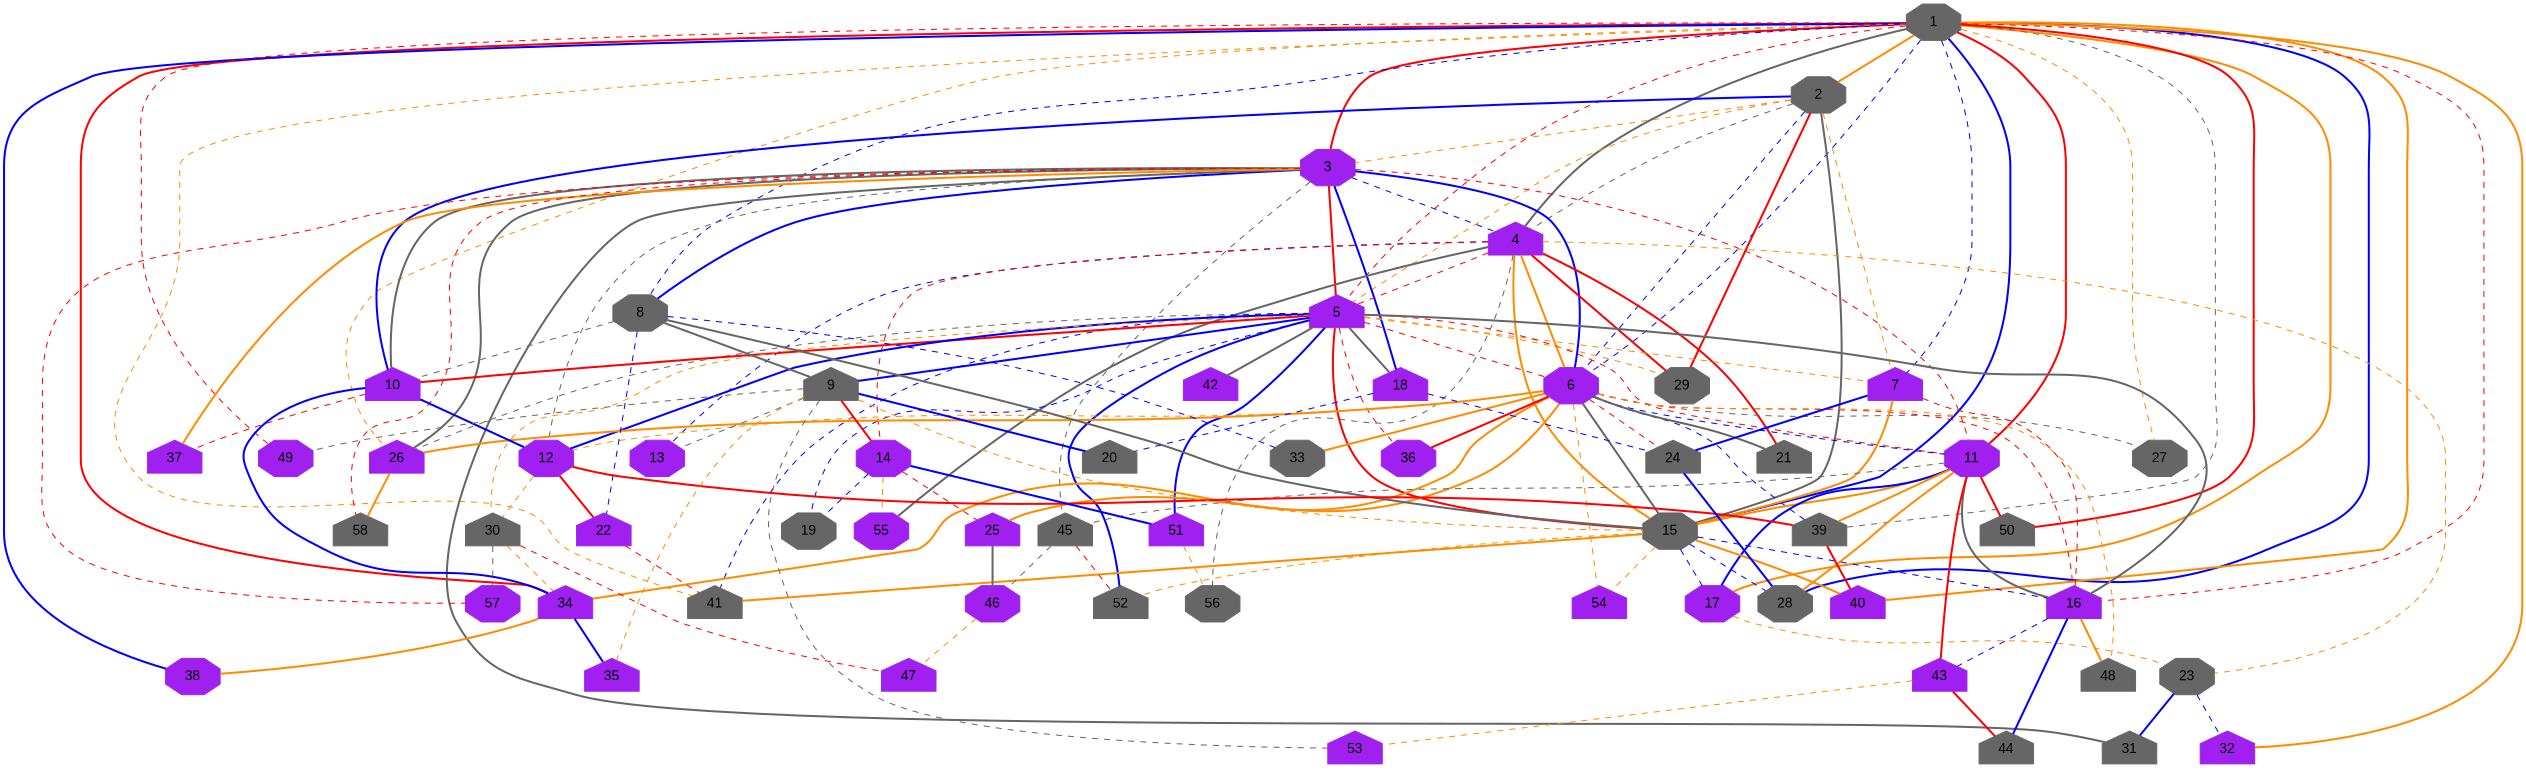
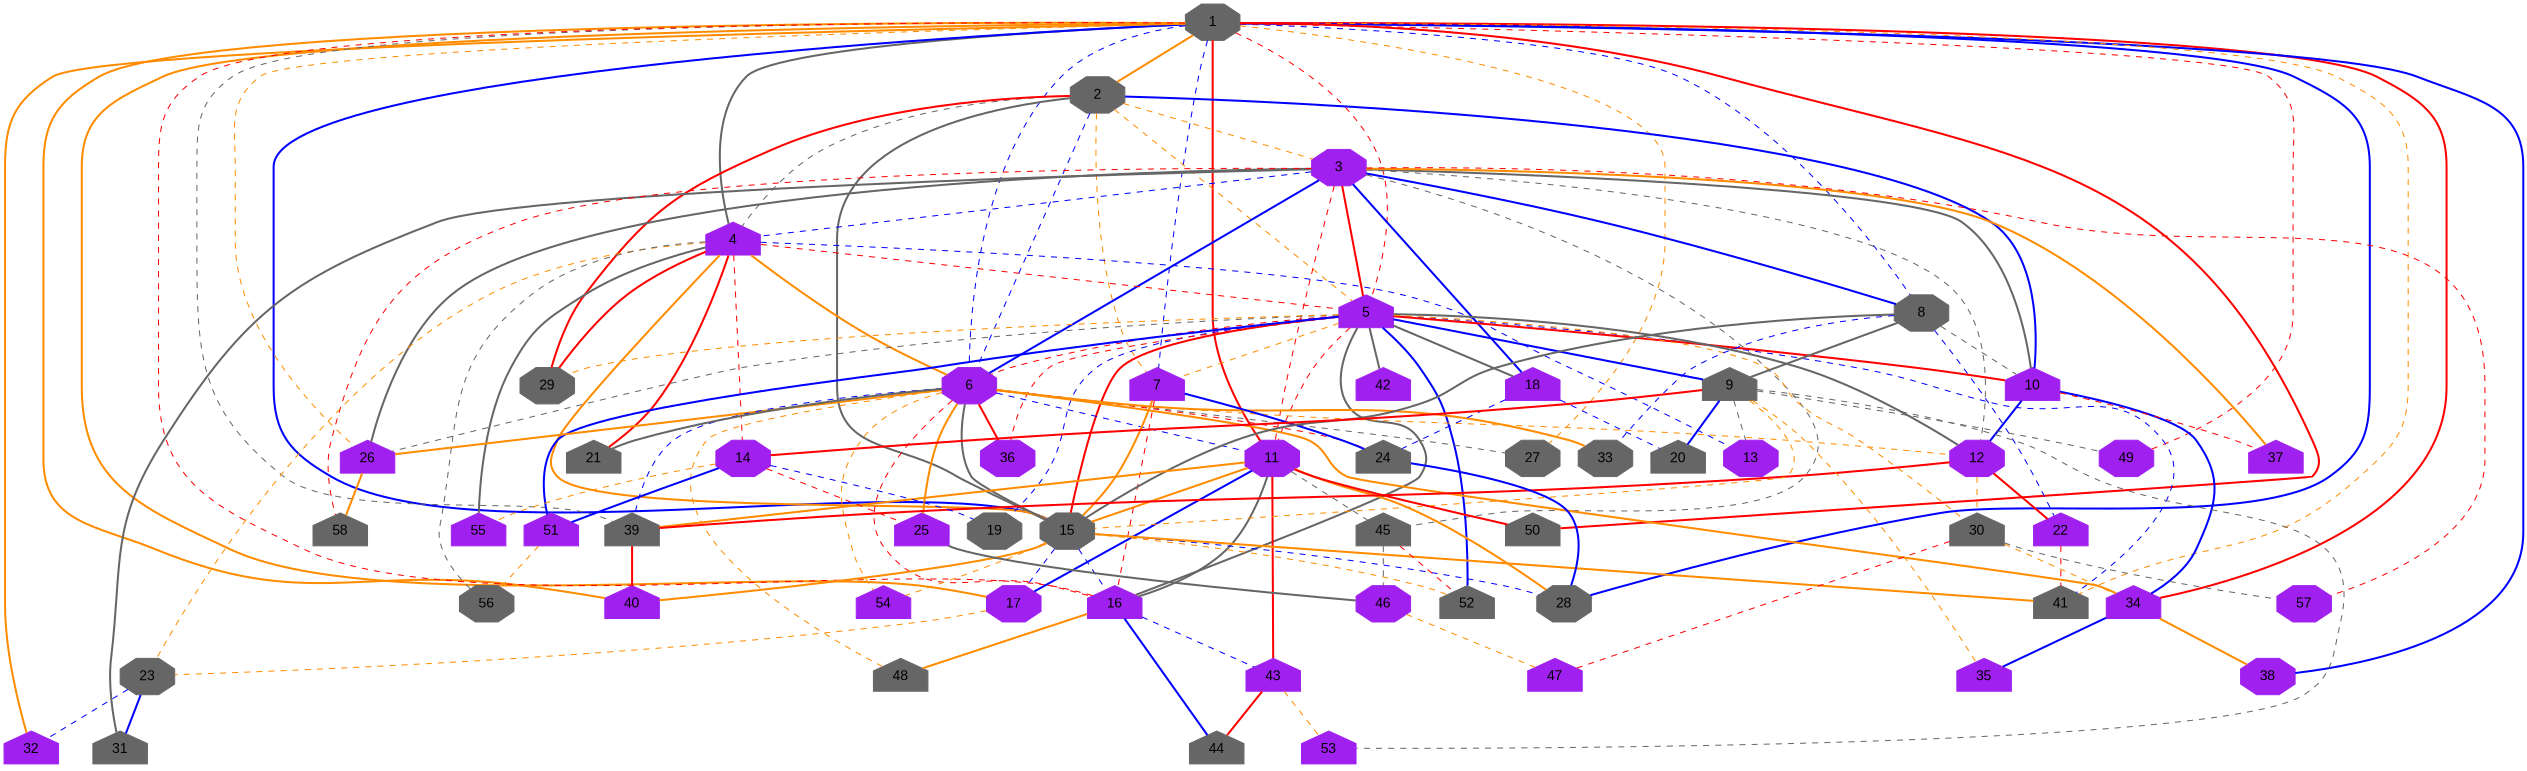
edge "1" -- "3": removed
edge "5" -- "12": color blue -> gray40
node "55": shape octagon -> house
